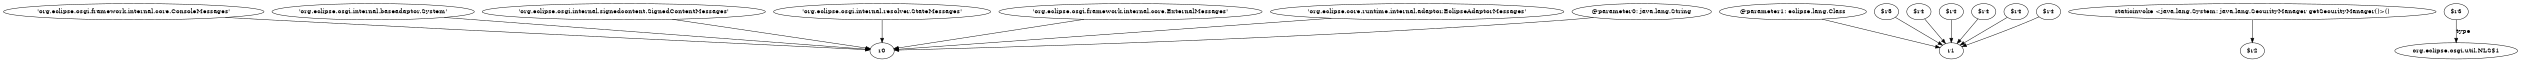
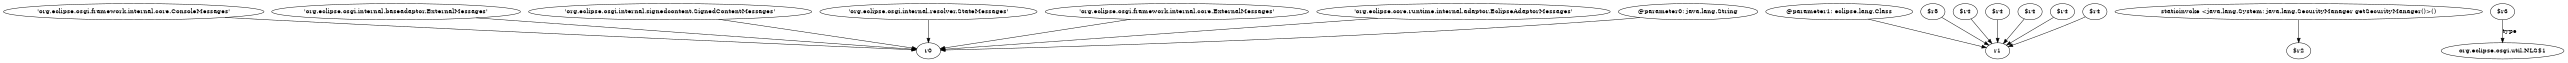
node "'org.eclipse.osgi.internal.baseadaptor.System'": label "'org.eclipse.osgi.internal.baseadaptor.System'" -> "'org.eclipse.osgi.internal.baseadaptor.ExternalMessages'"
